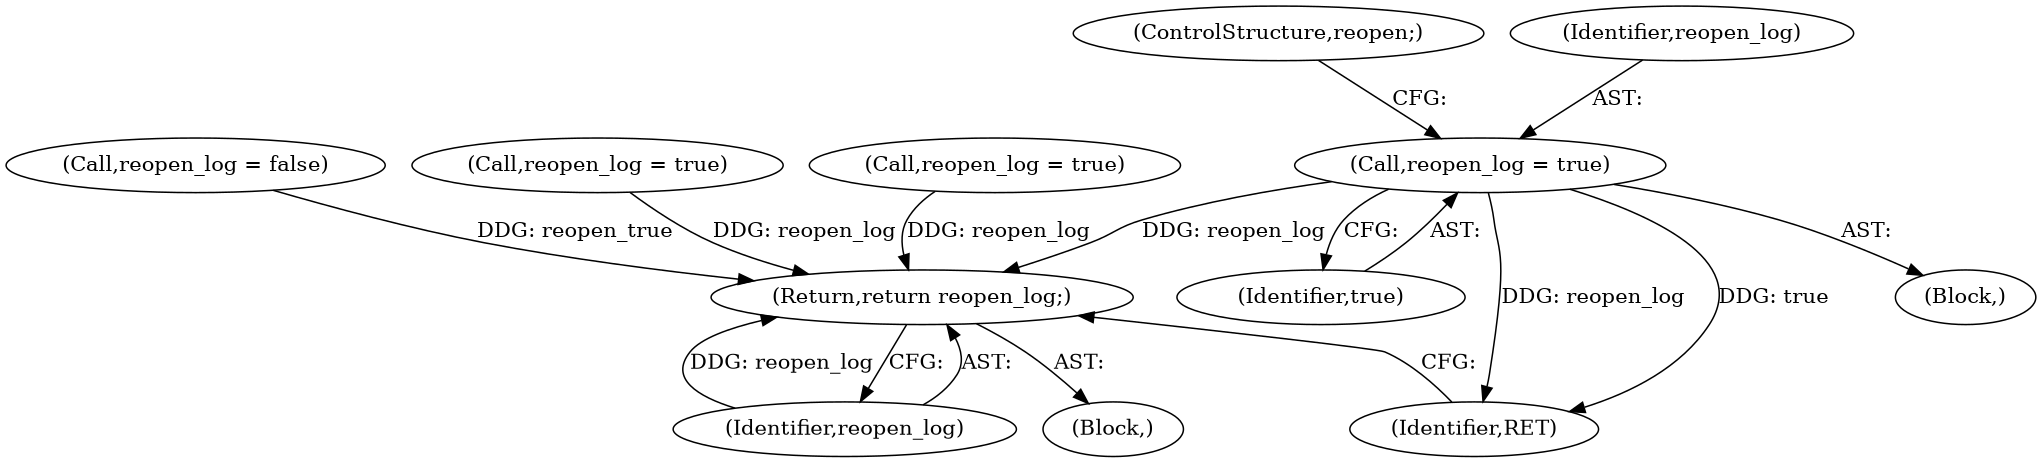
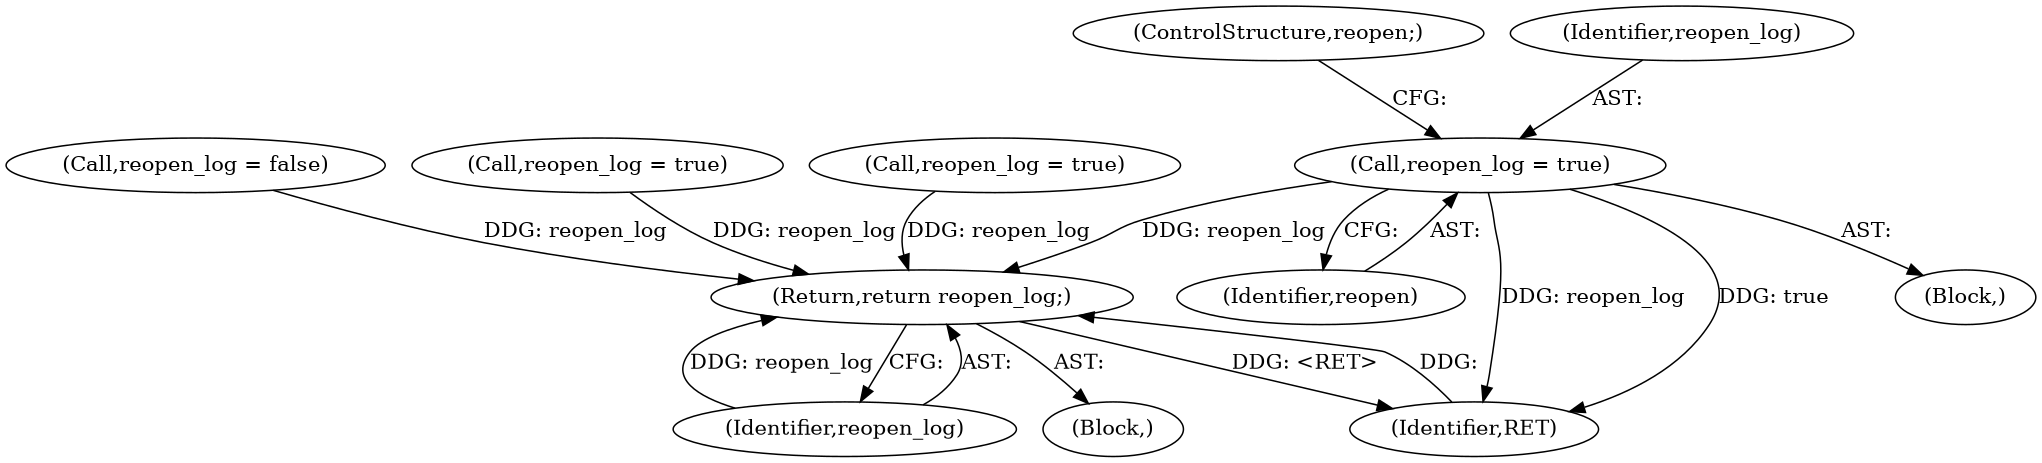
edge "(Call,reopen_log = false)" -> "(Return,return reopen_log;)": label "DDG: reopen_true" -> "DDG: reopen_log"
node "(Identifier,true)": label "(Identifier,true)" -> "(Identifier,reopen)"
edge "(Return,return reopen_log;)" -> "(Identifier,RET)": added, label "DDG: <RET>"
edge "(Identifier,RET)" -> "(Return,return reopen_log;)": label "CFG: " -> "DDG: "
